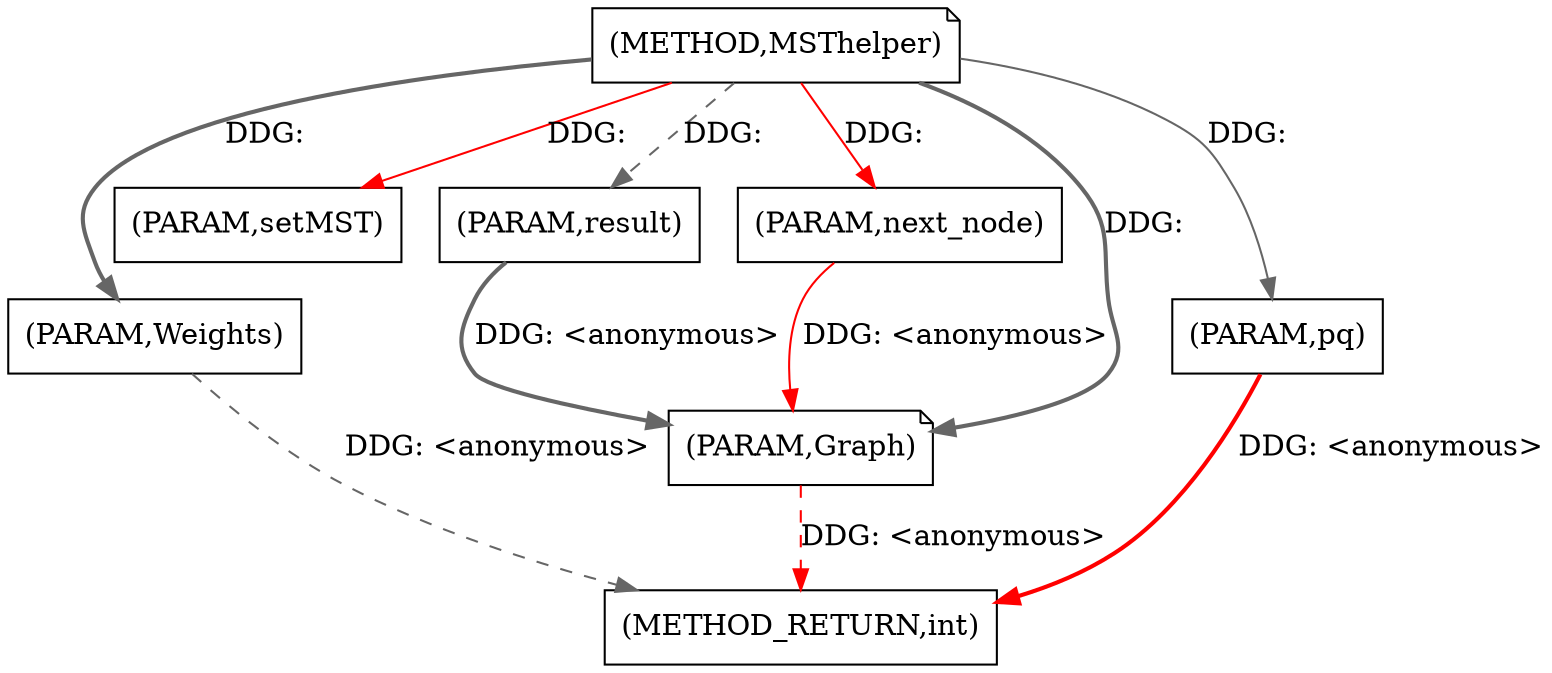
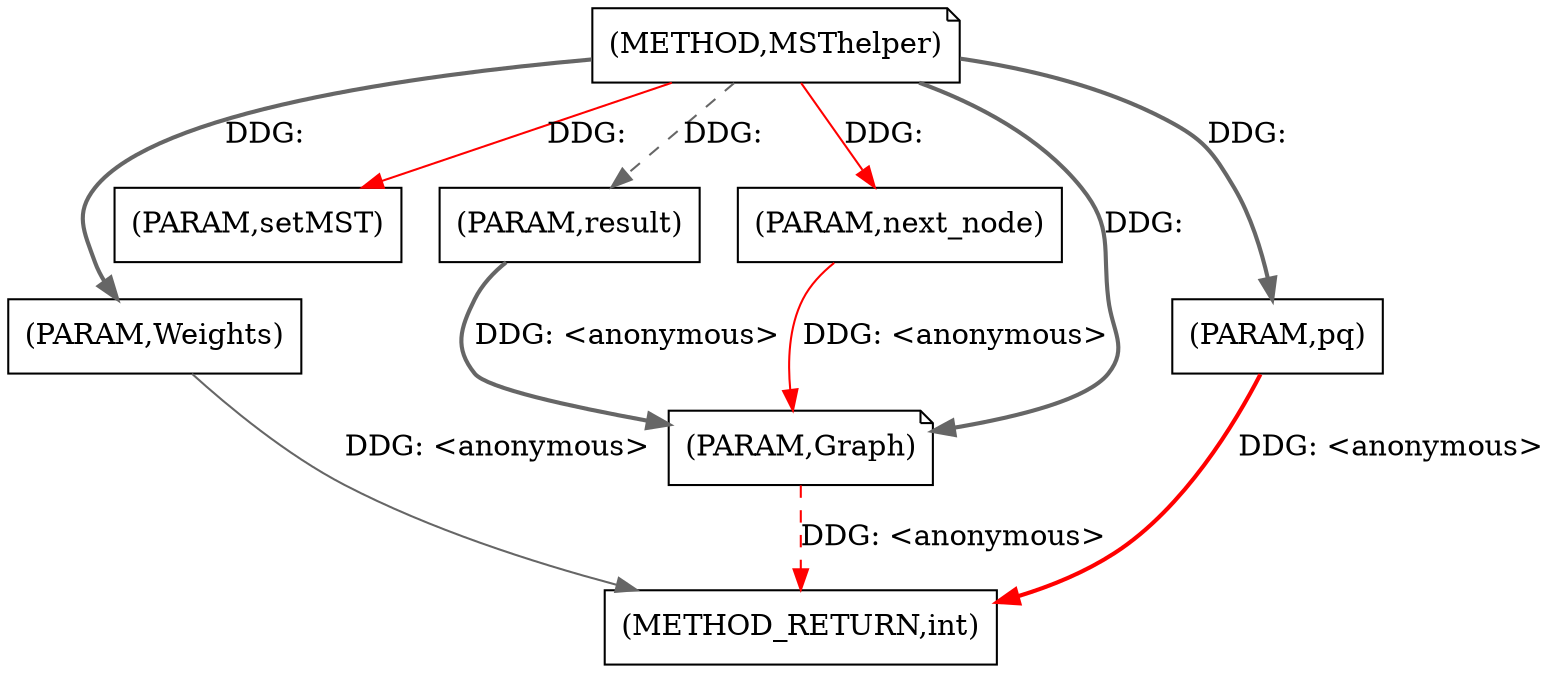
edge "(METHOD,MSThelper)" -> "(PARAM,pq)": style solid -> bold
edge "(PARAM,Weights)" -> "(METHOD_RETURN,int)": style dashed -> solid
